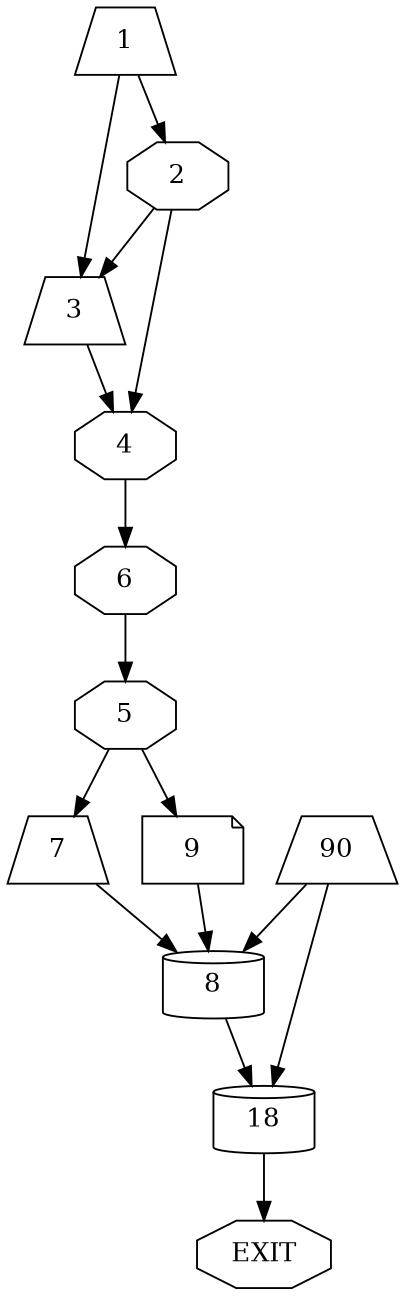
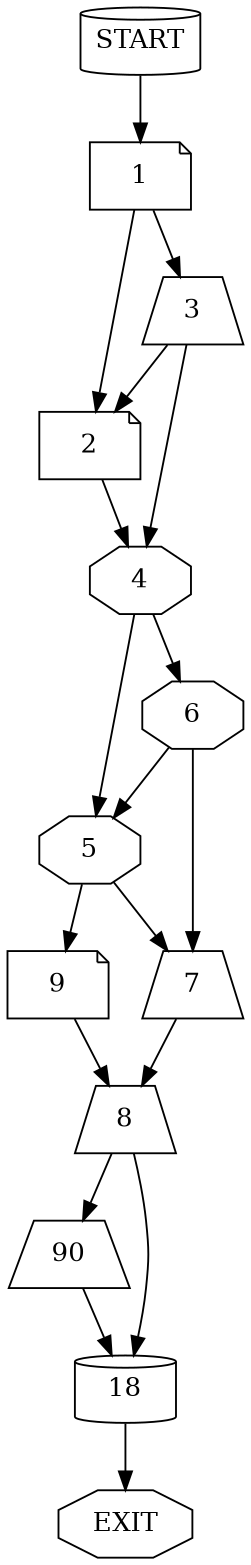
node "1": shape trapezium -> note
node "START": added
node "2": shape octagon -> note
edge "2" -> "3": reversed
edge "4" -> "5": added
edge "6" -> "7": added
edge "90" -> "8": reversed
node "8": shape cylinder -> trapezium
